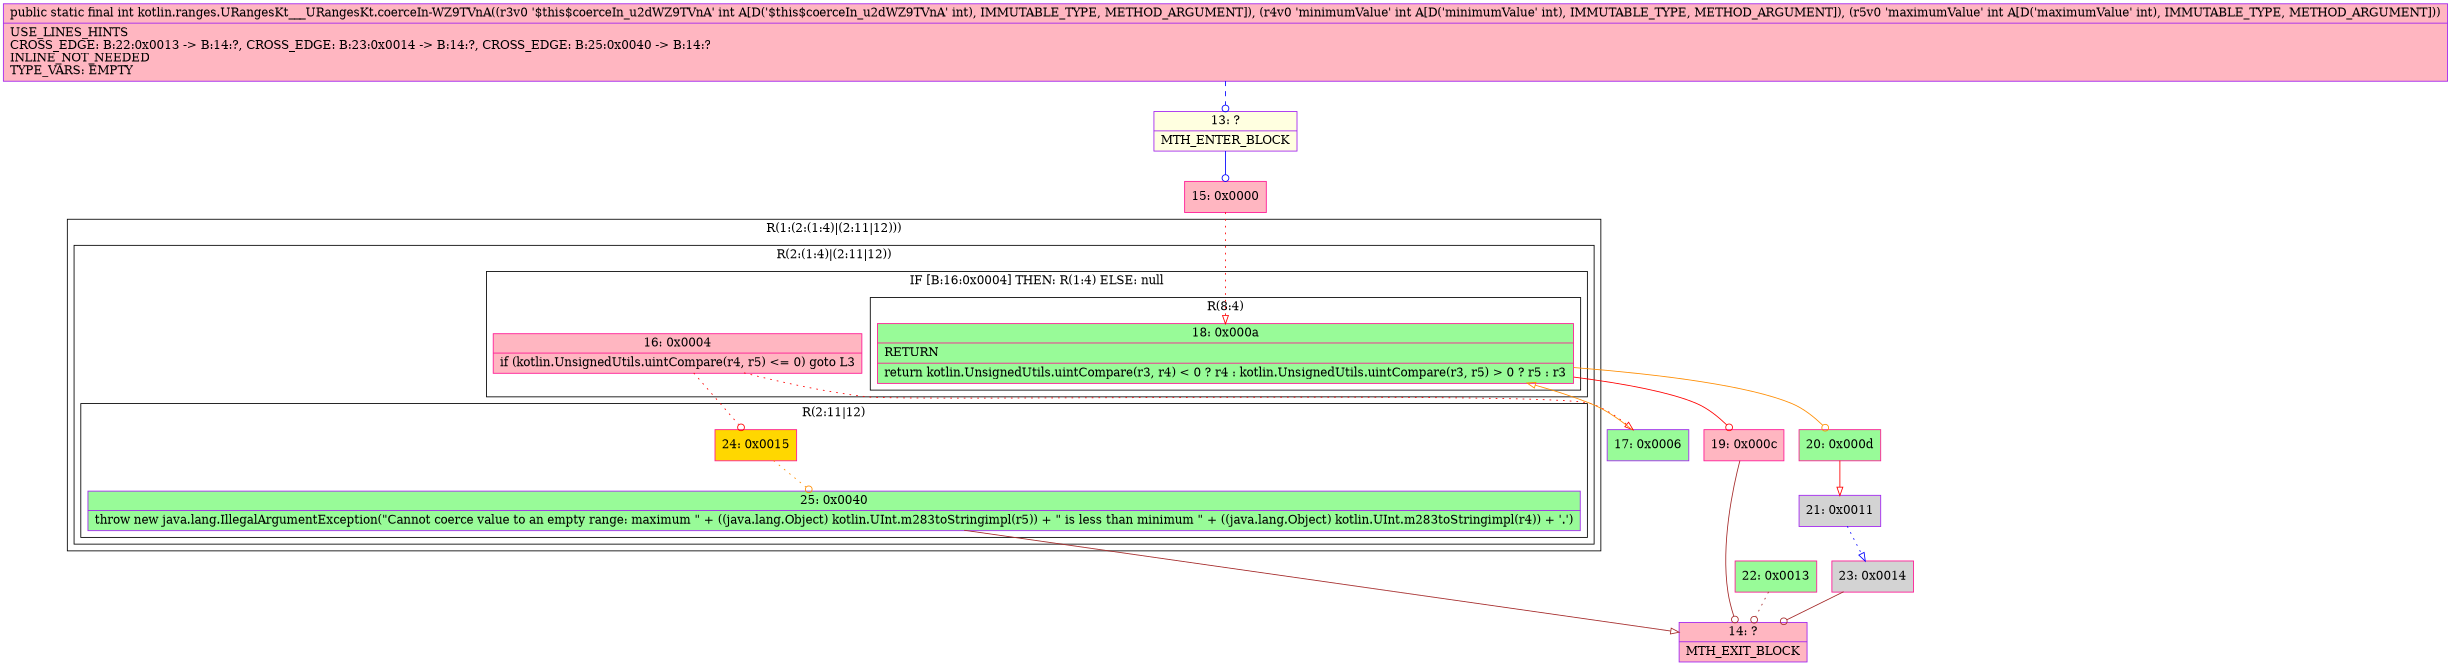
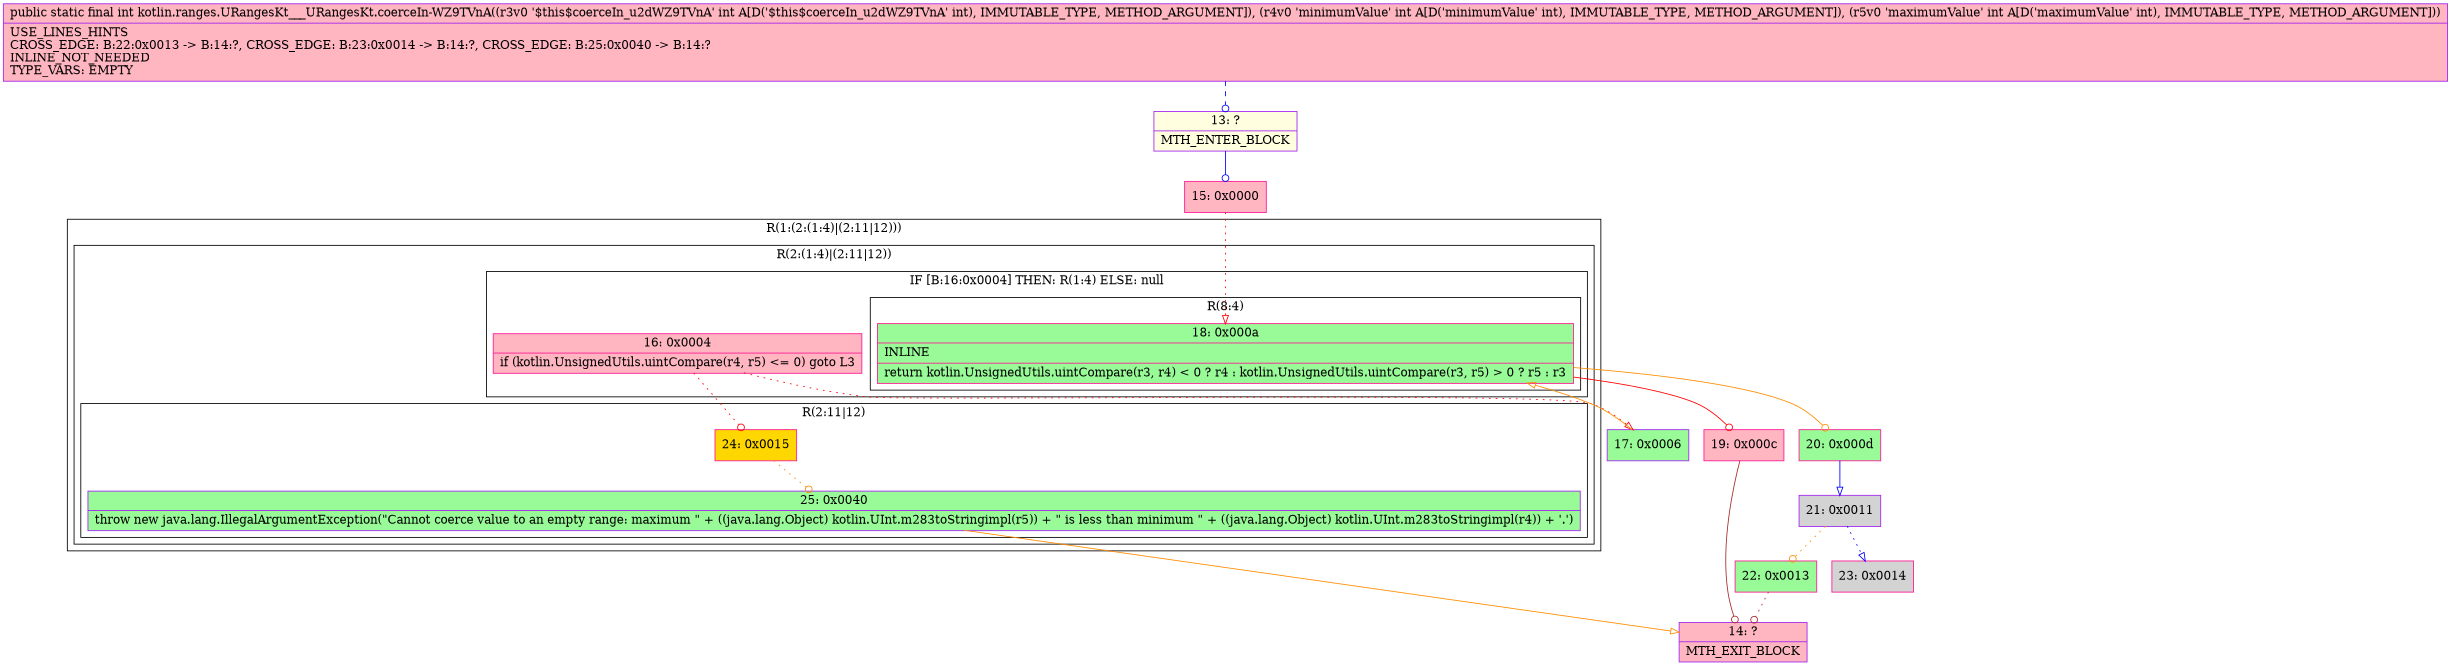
node "18: 0x000a": text "RETURN" -> "INLINE"
edge "20: 0x000d" -> "21: 0x0011": color red -> blue
edge "21: 0x0011" -> "22: 0x0013": added
edge "25: 0x0040" -> "14: ?": color brown -> darkorange
edge "23: 0x0014" -> "14: ?": removed
